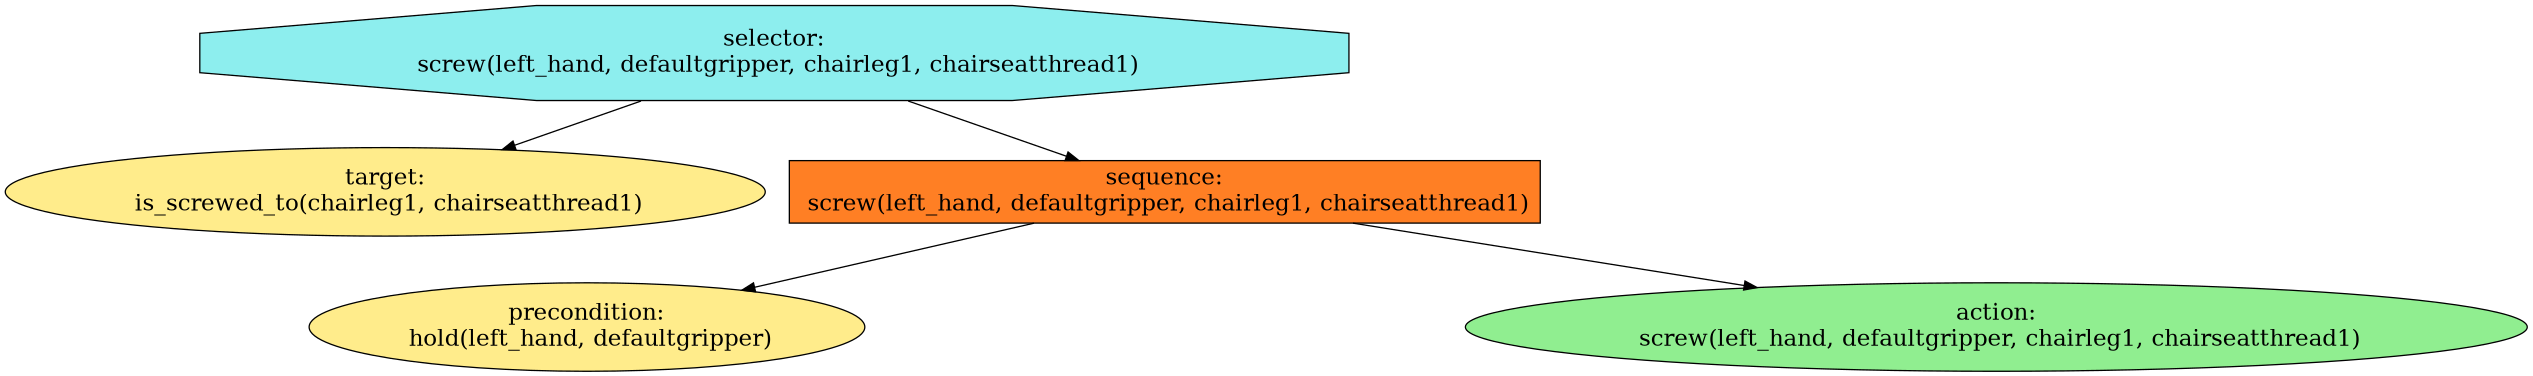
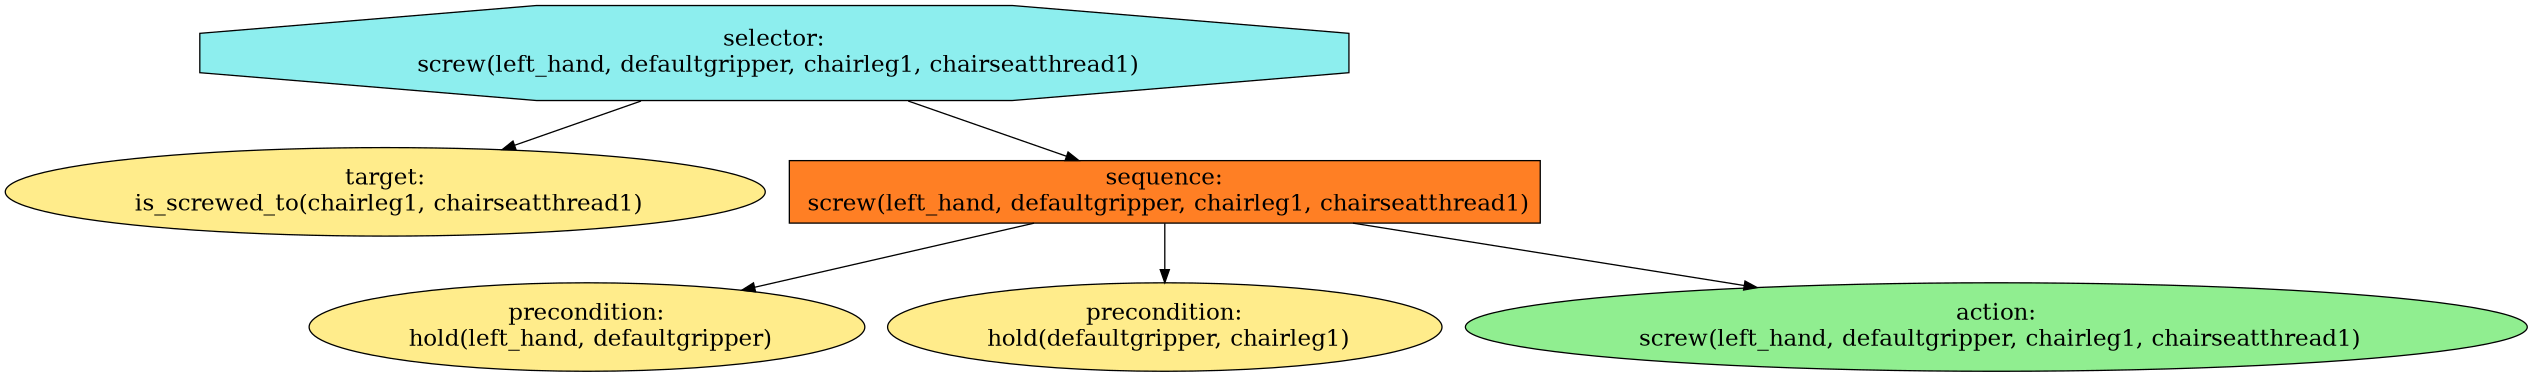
node "precondition: hold(defaultgripper, chairleg1)": added
